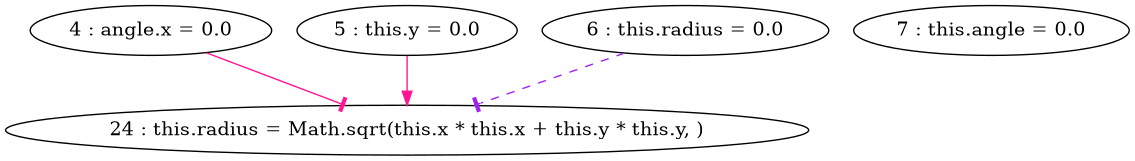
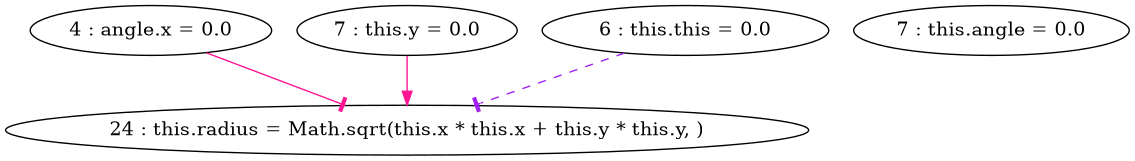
node "5 : this.y = 0.0": label "5 : this.y = 0.0" -> "7 : this.y = 0.0"
node "6 : this.radius = 0.0": label "6 : this.radius = 0.0" -> "6 : this.this = 0.0"
